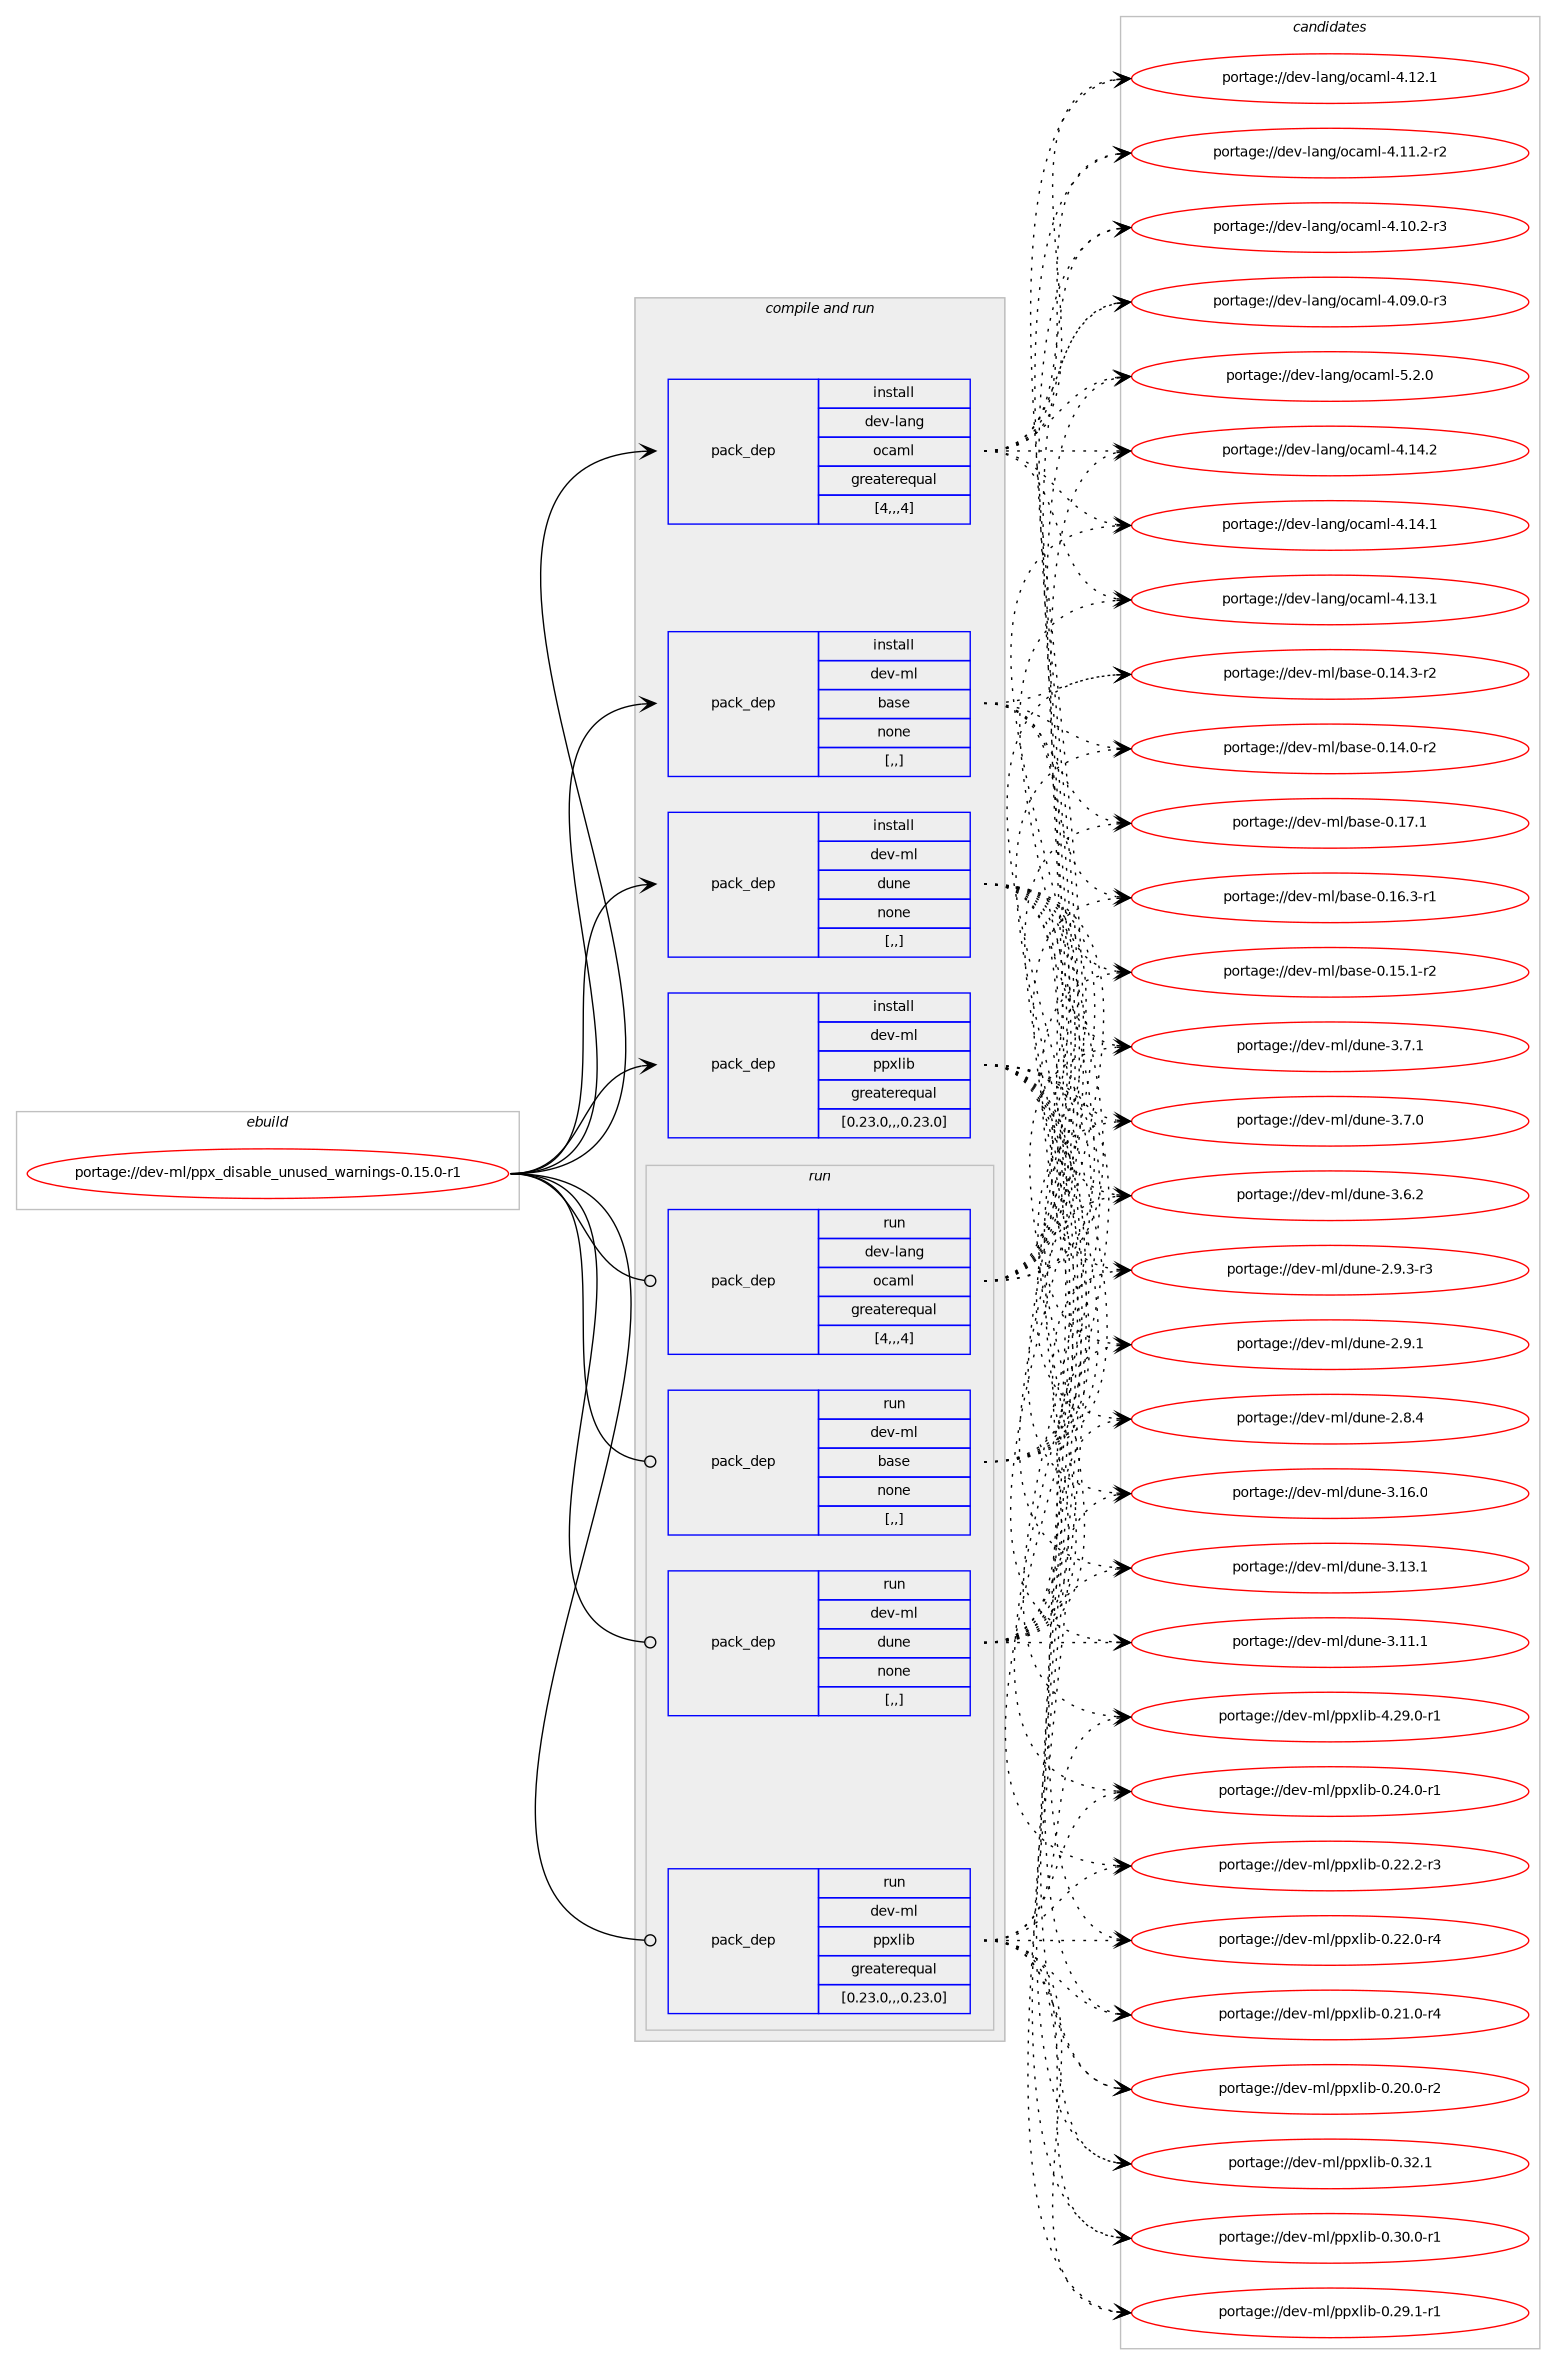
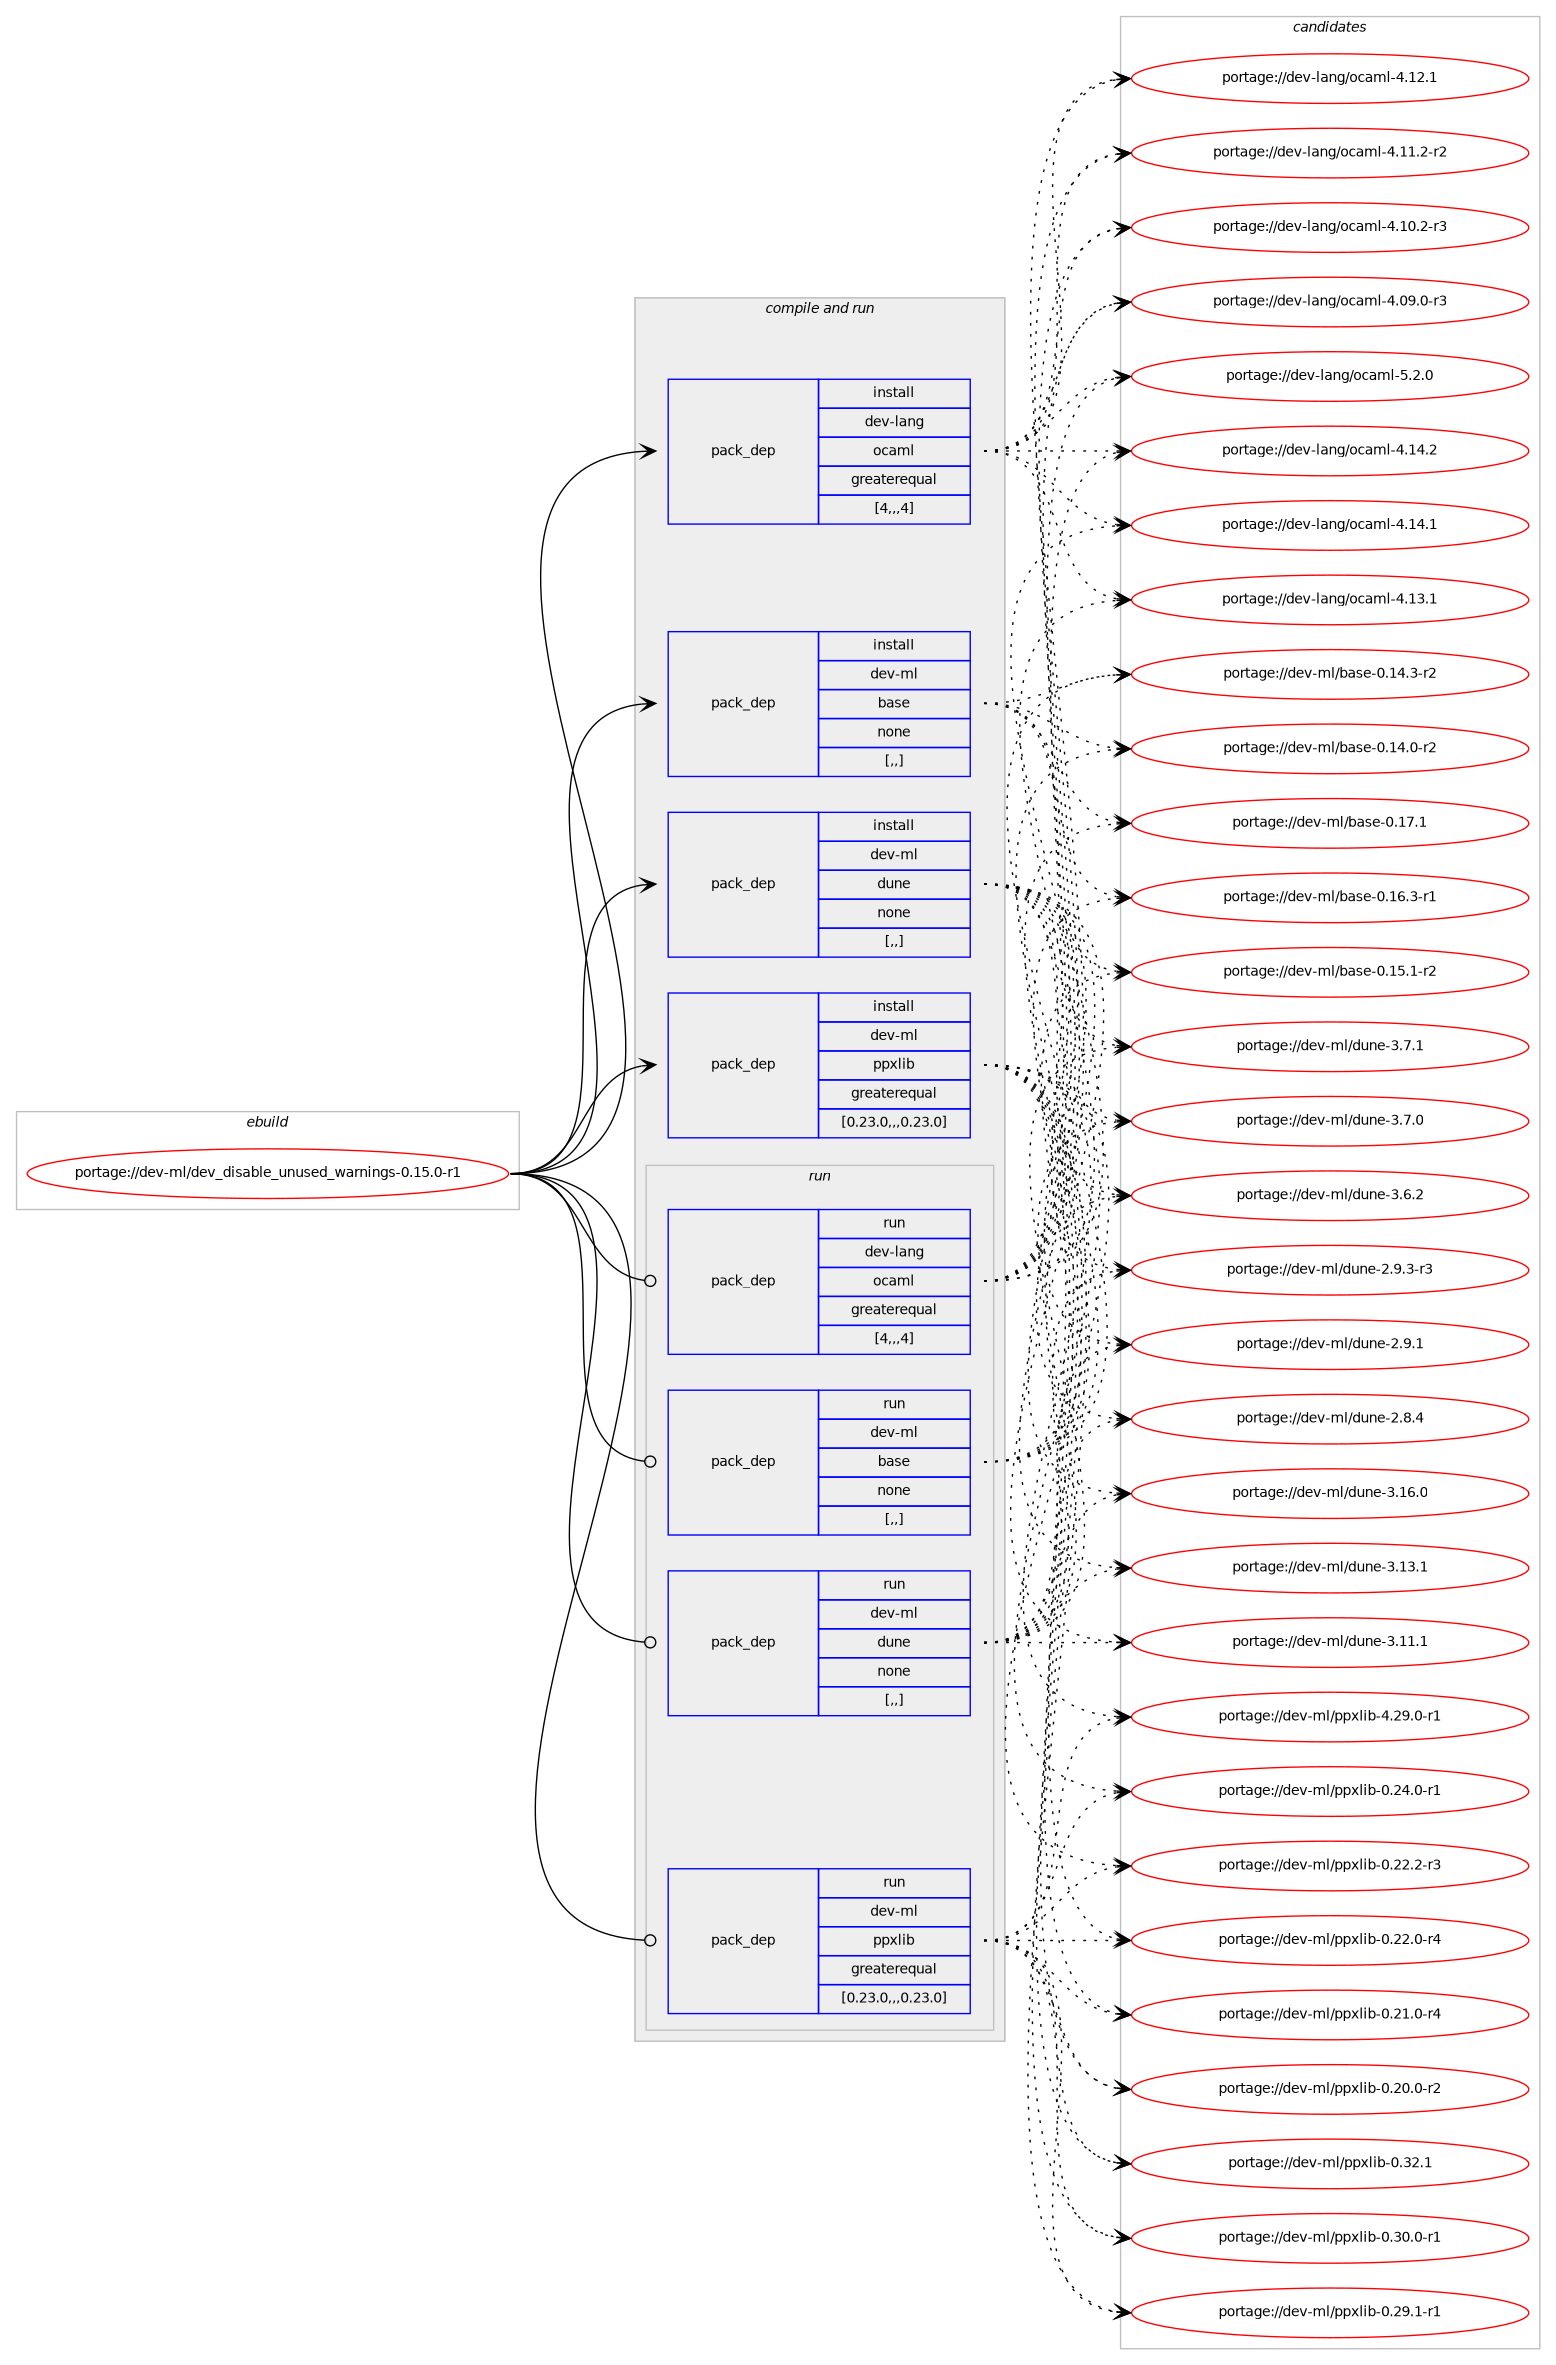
node "portage://dev-ml/ppx_disable_unused_warnings-0.15.0-r1": label "portage://dev-ml/ppx_disable_unused_warnings-0.15.0-r1" -> "portage://dev-ml/dev_disable_unused_warnings-0.15.0-r1"
